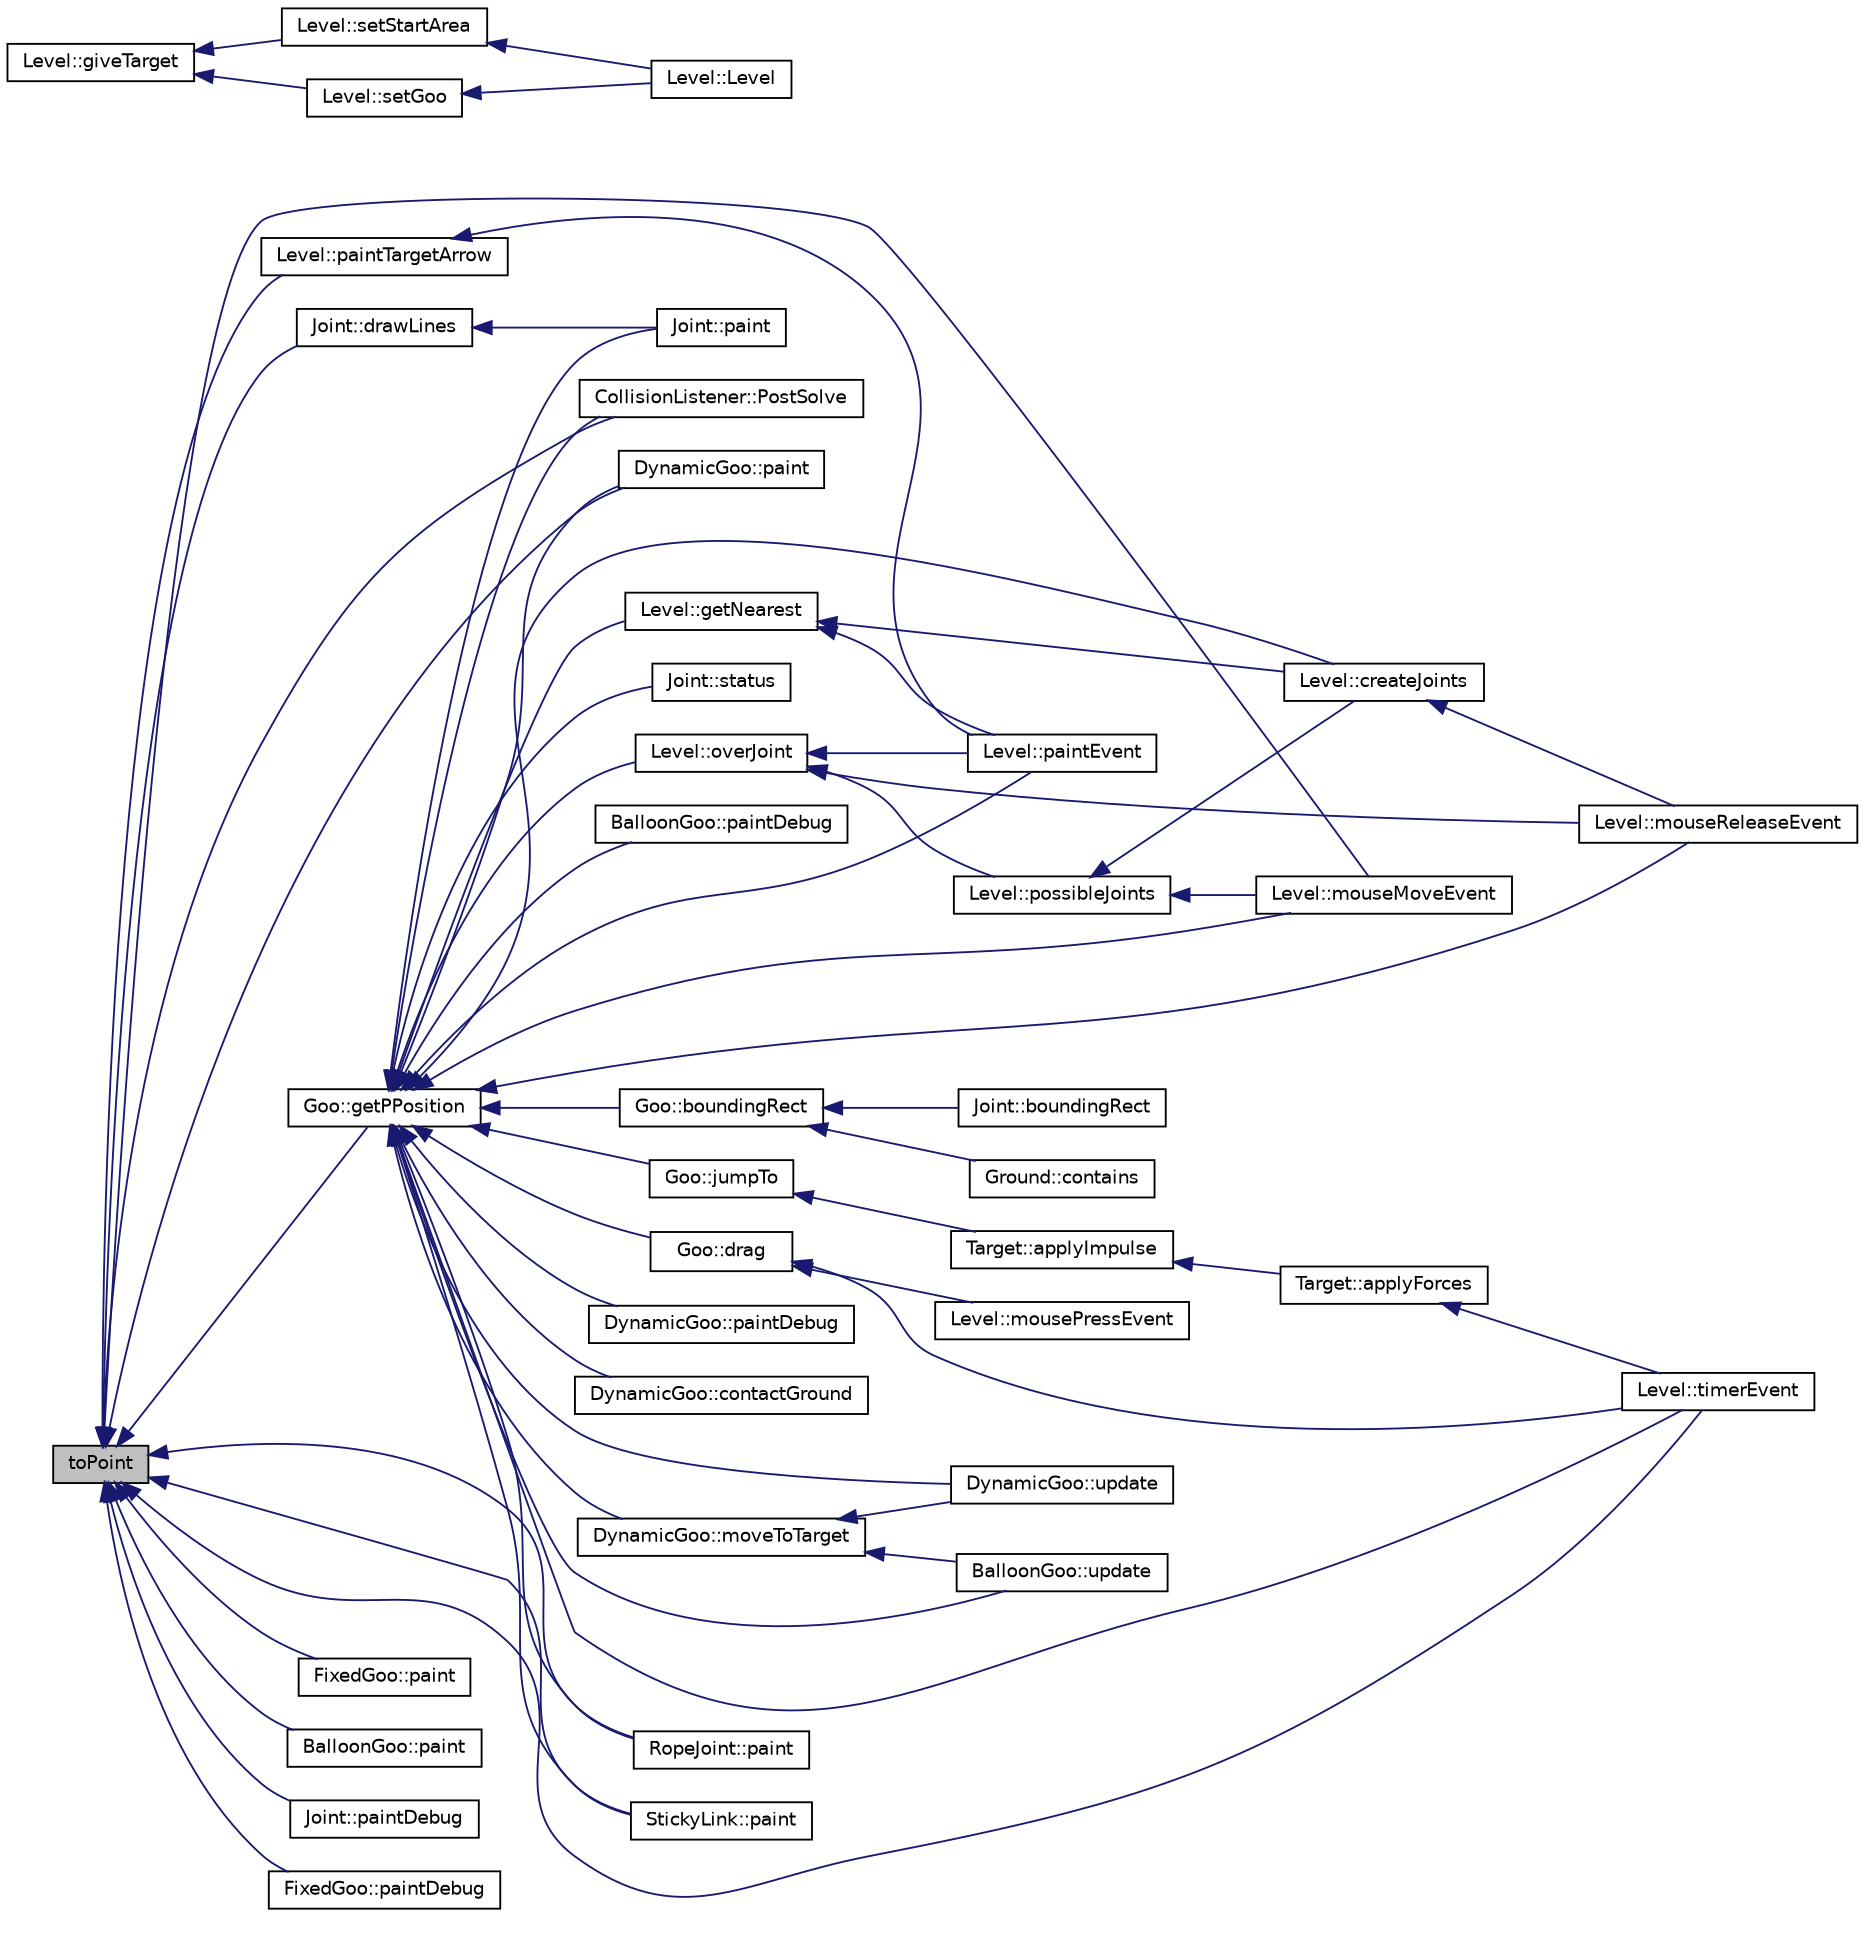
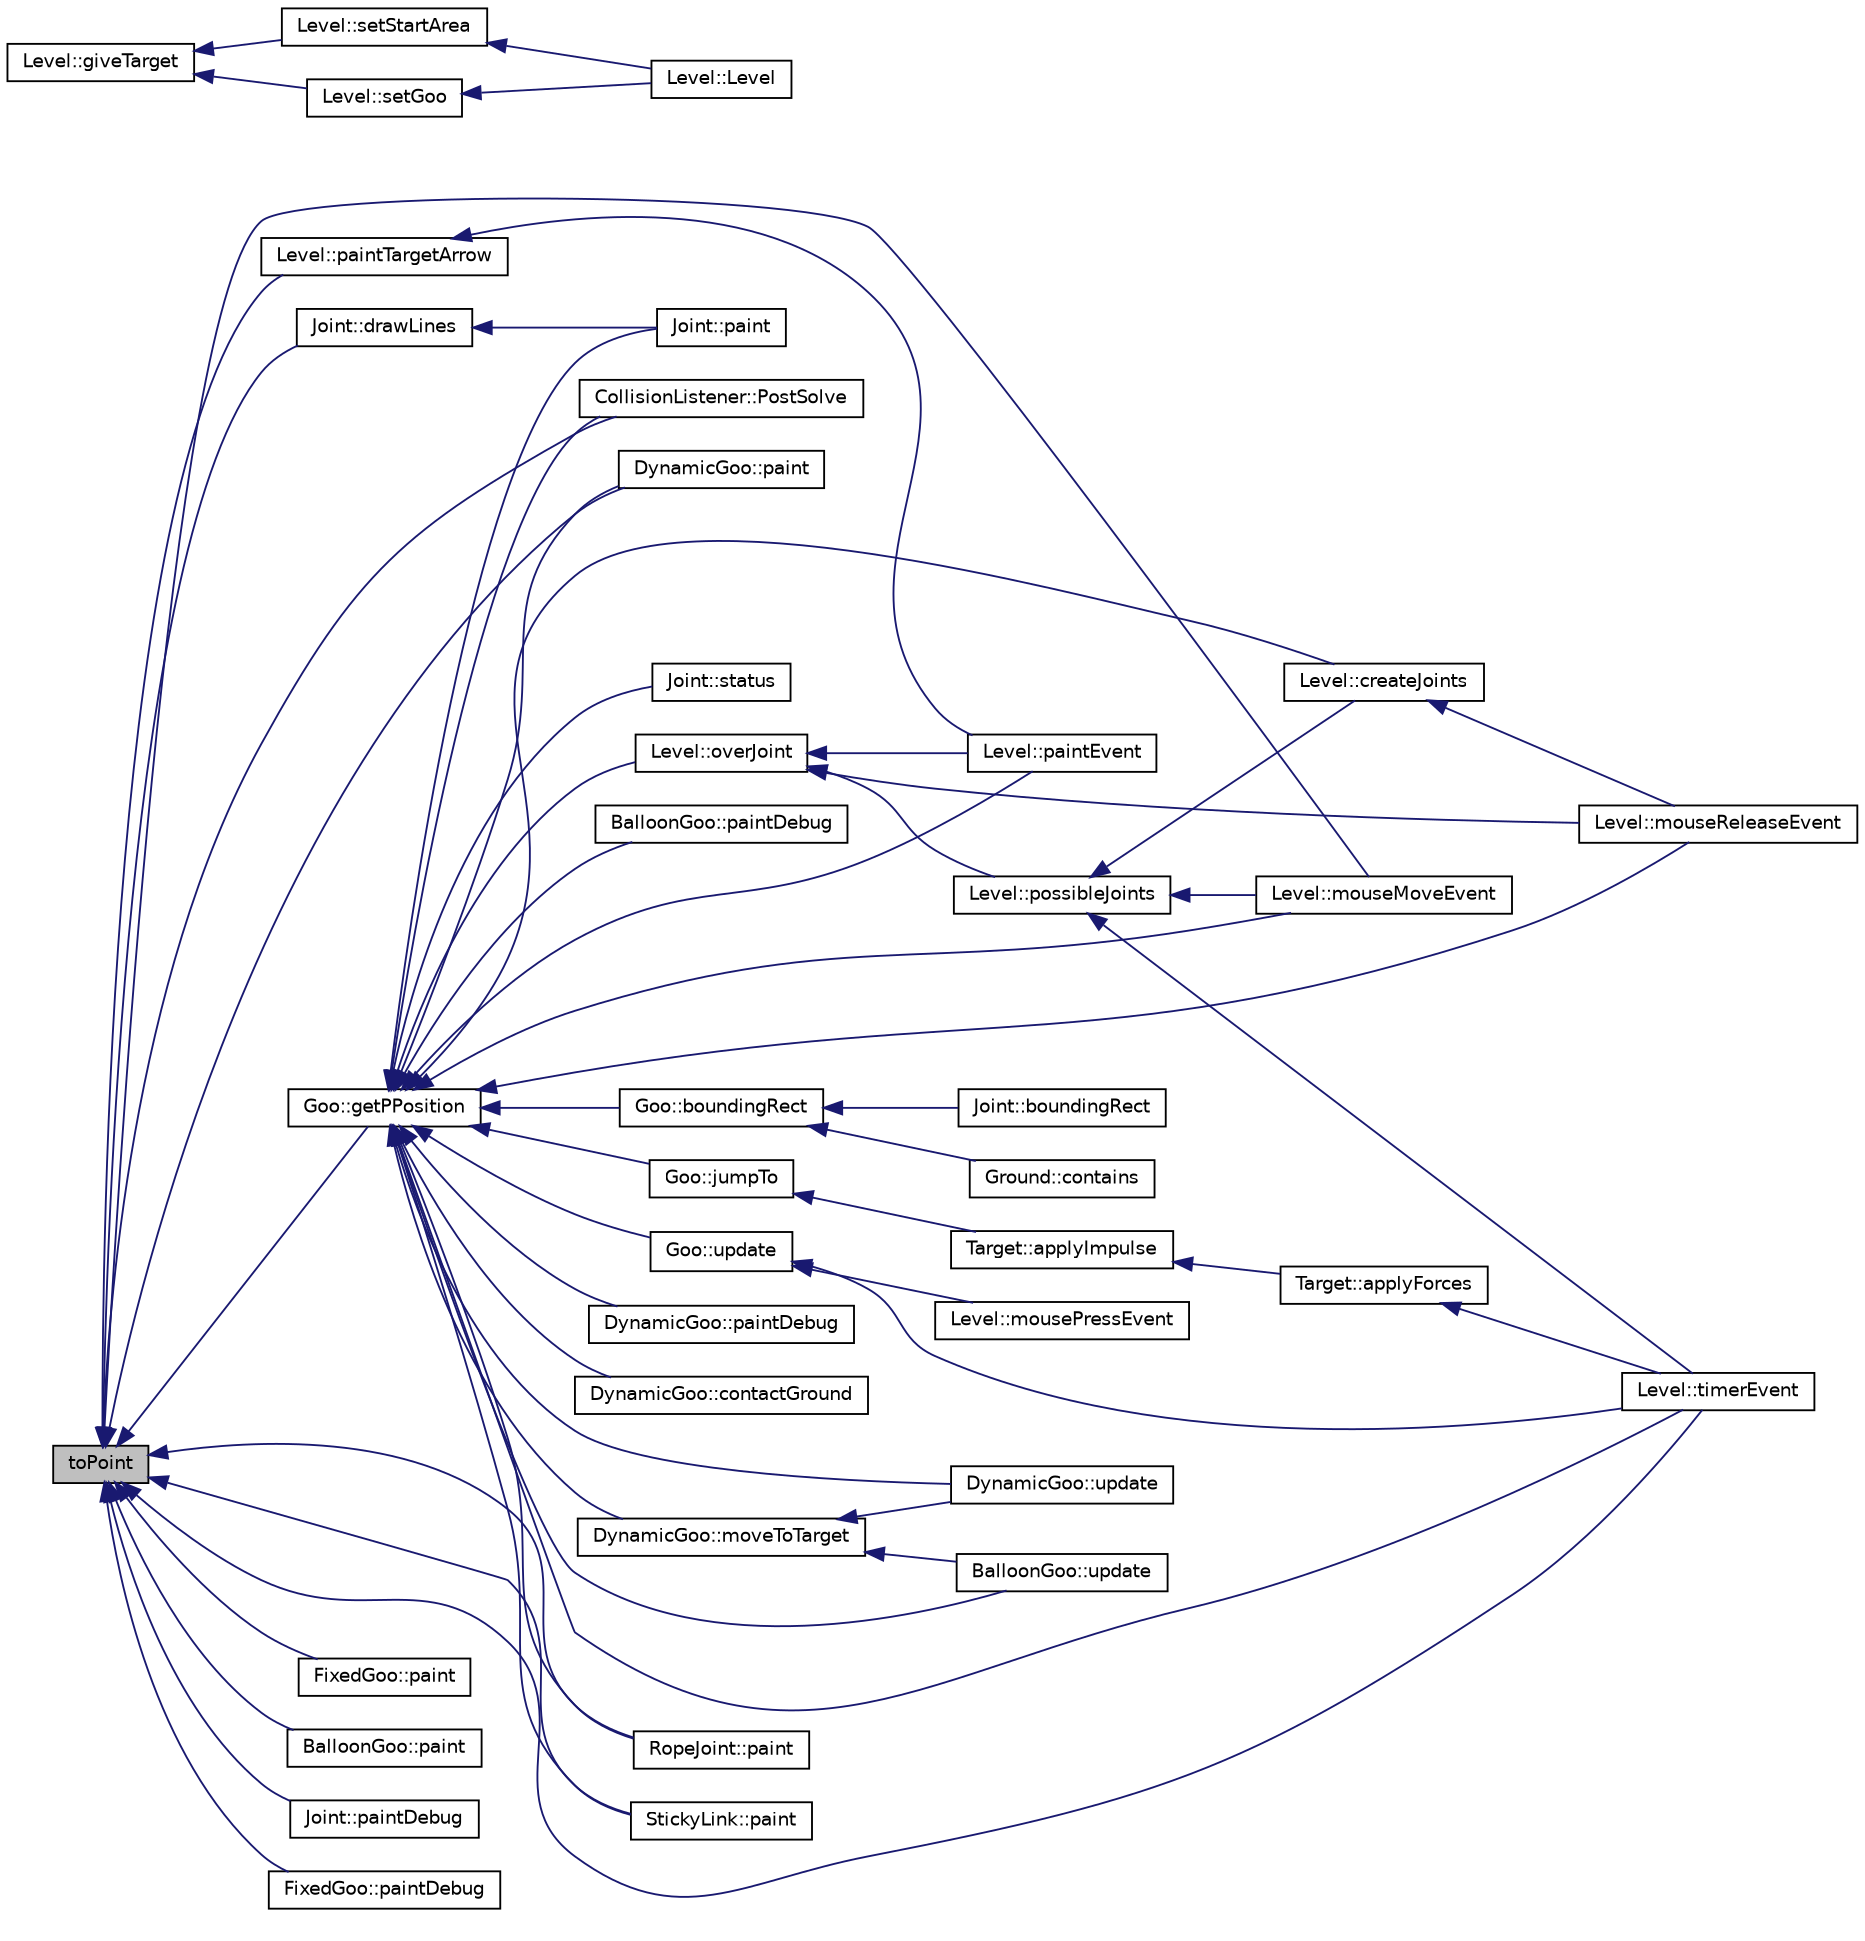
node "Level::getNearest": removed
edge "Level::timerEvent" -> "Level::possibleJoints": added
node "Goo::drag": label "Goo::drag" -> "Goo::update"
